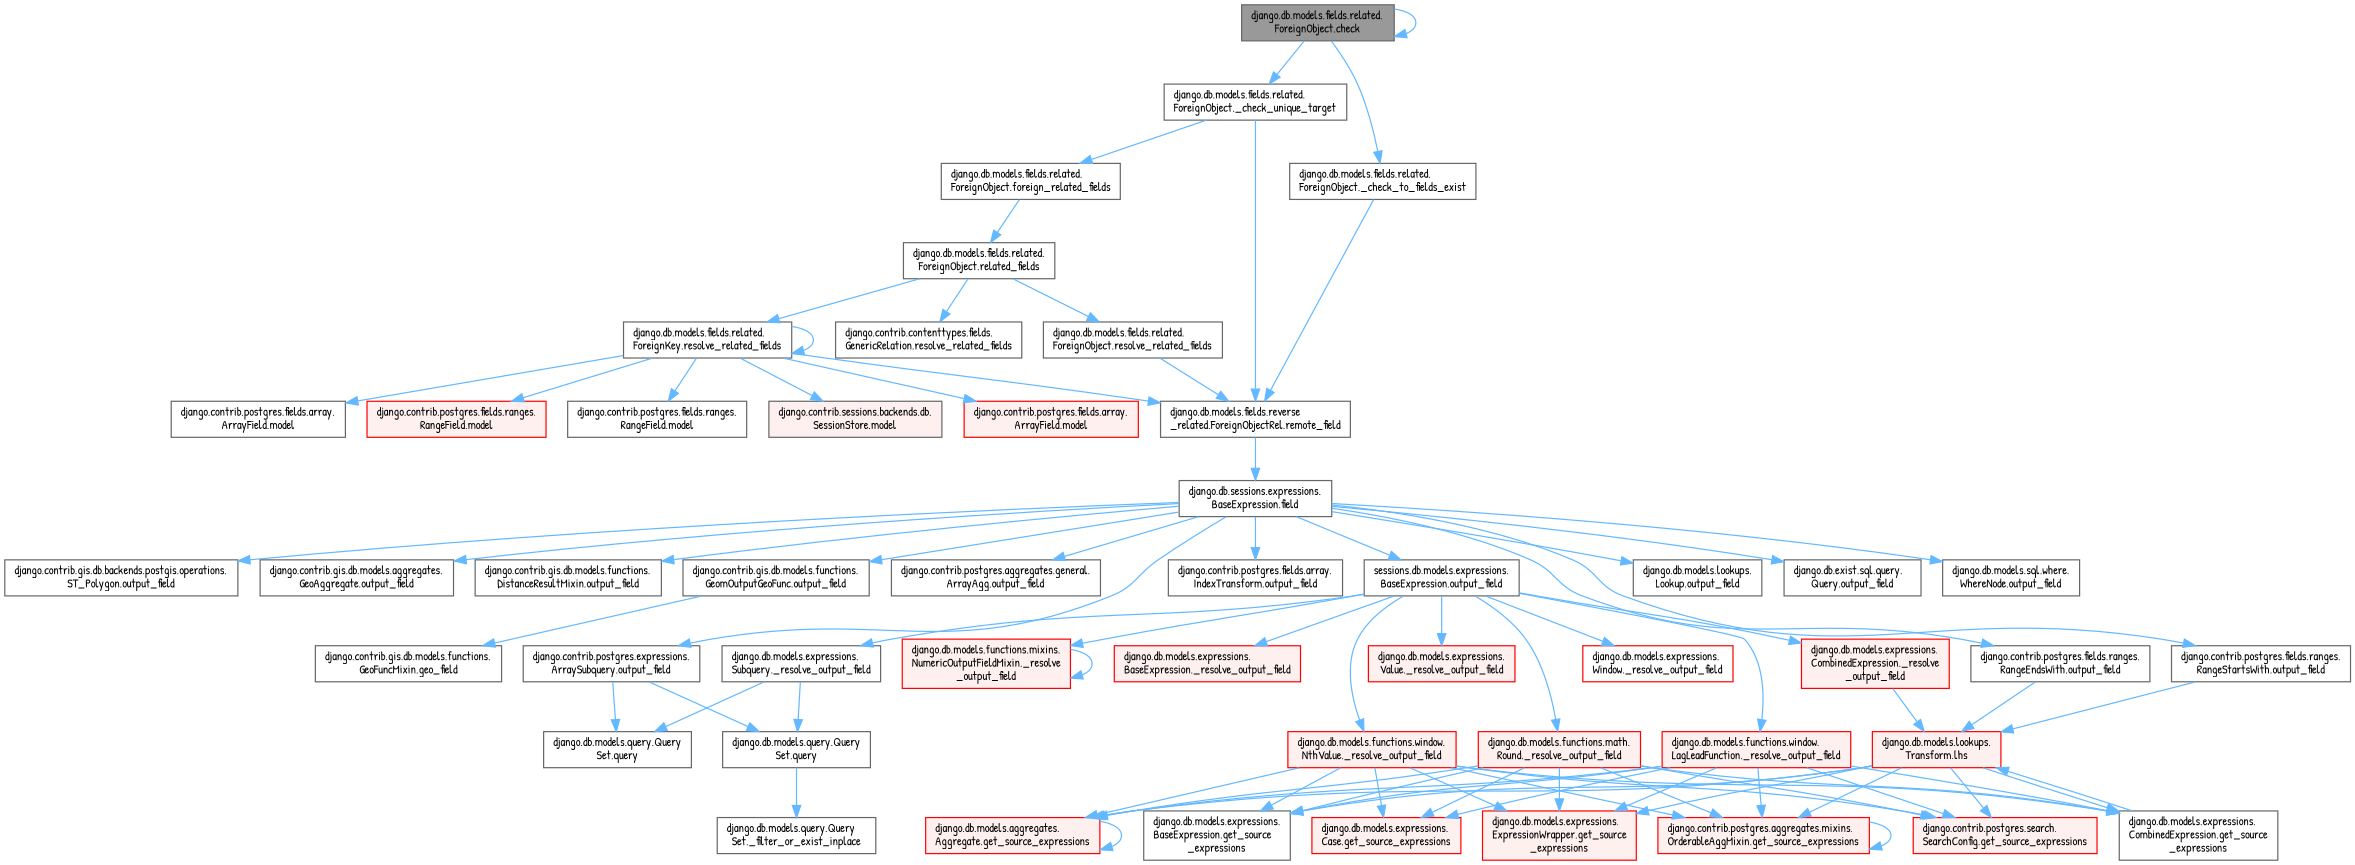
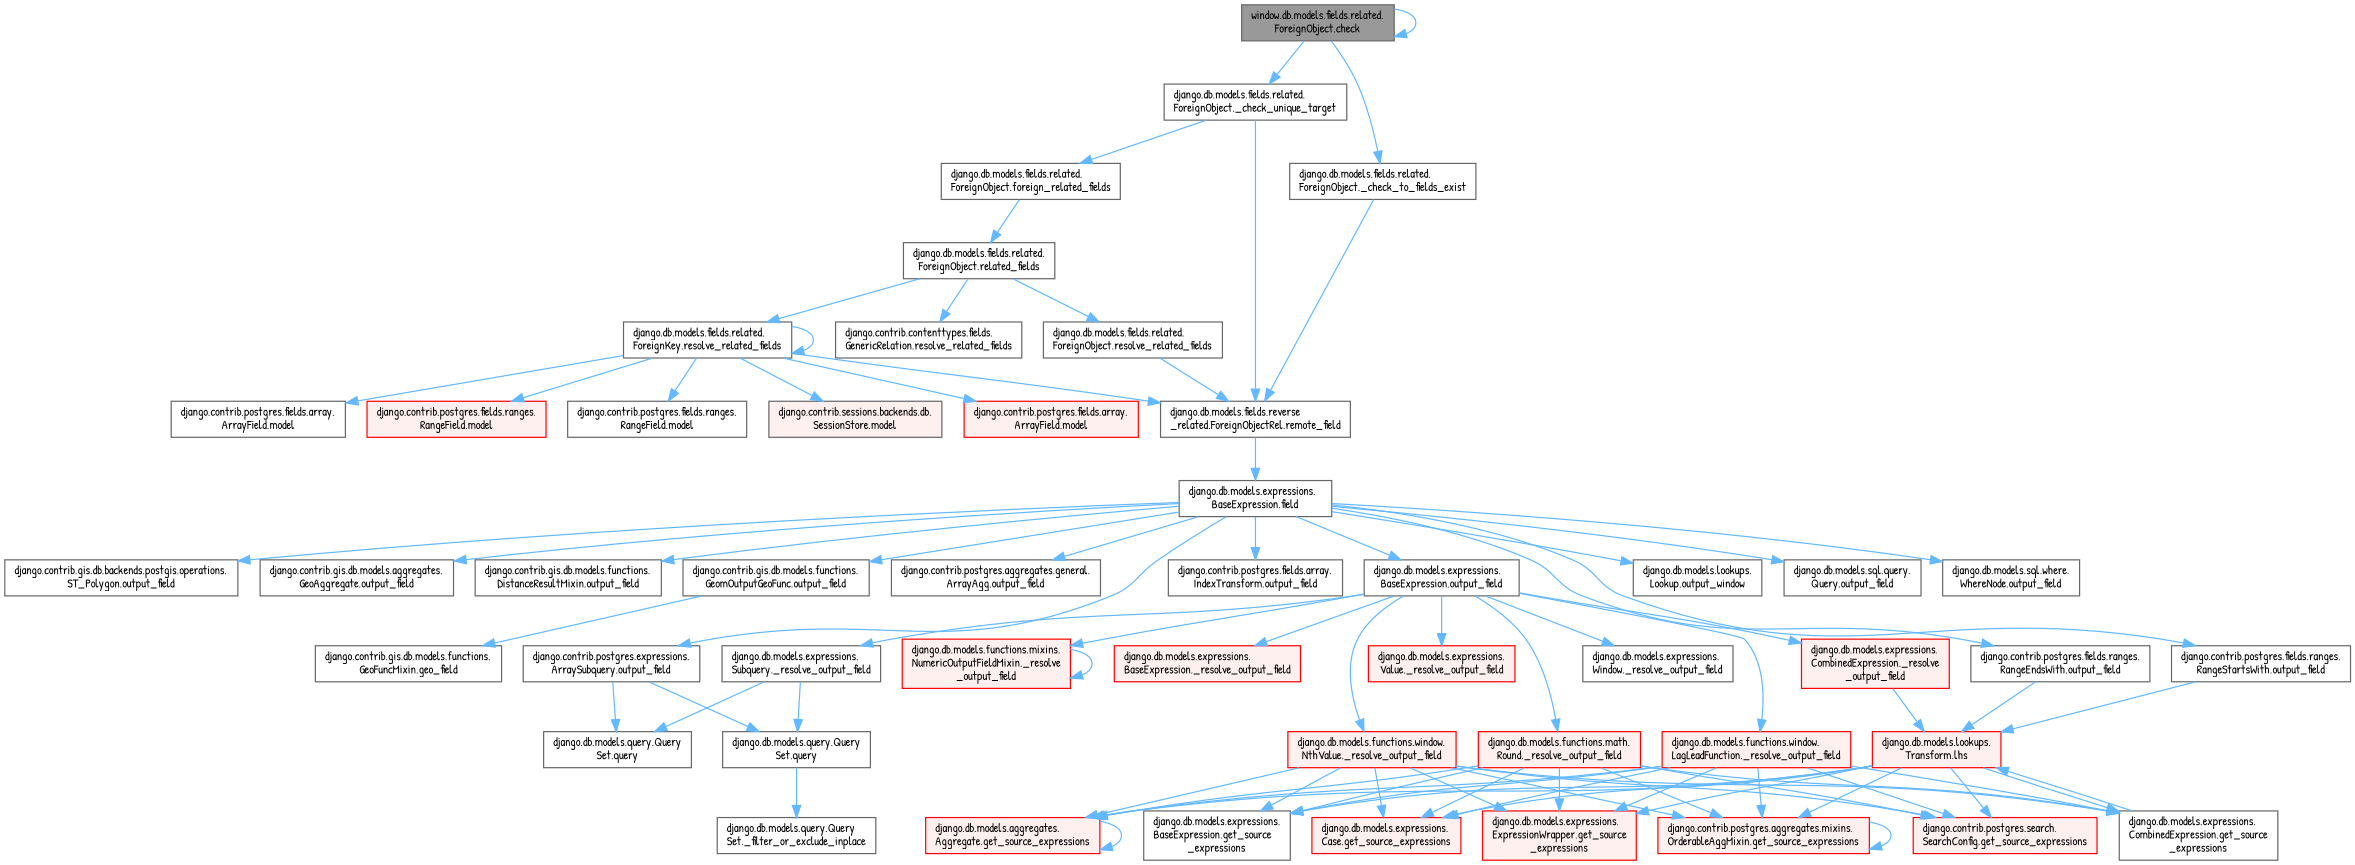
node "django.db.models.fields.related. ForeignObject.check": label "django.db.models.fields.related. ForeignObject.check" -> "window.db.models.fields.related. ForeignObject.check"
node "django.db.sessions.expressions. BaseExpression.field": label "django.db.sessions.expressions. BaseExpression.field" -> "django.db.models.expressions. BaseExpression.field"
node "sessions.db.models.expressions. BaseExpression.output_field": label "sessions.db.models.expressions. BaseExpression.output_field" -> "django.db.models.expressions. BaseExpression.output_field"
node "django.db.models.lookups. Lookup.output_field": label "django.db.models.lookups. Lookup.output_field" -> "django.db.models.lookups. Lookup.output_window"
node "django.db.exist.sql.query. Query.output_field": label "django.db.exist.sql.query. Query.output_field" -> "django.db.models.sql.query. Query.output_field"
node "django.db.models.expressions. Window._resolve_output_field": color red -> grey40
edge "django.db.models.lookups. Transform.lhs" -> "django.db.models.expressions. Case.get_source_expressions": added
node "django.db.models.query.Query Set._filter_or_exist_inplace": label "django.db.models.query.Query Set._filter_or_exist_inplace" -> "django.db.models.query.Query Set._filter_or_exclude_inplace"
